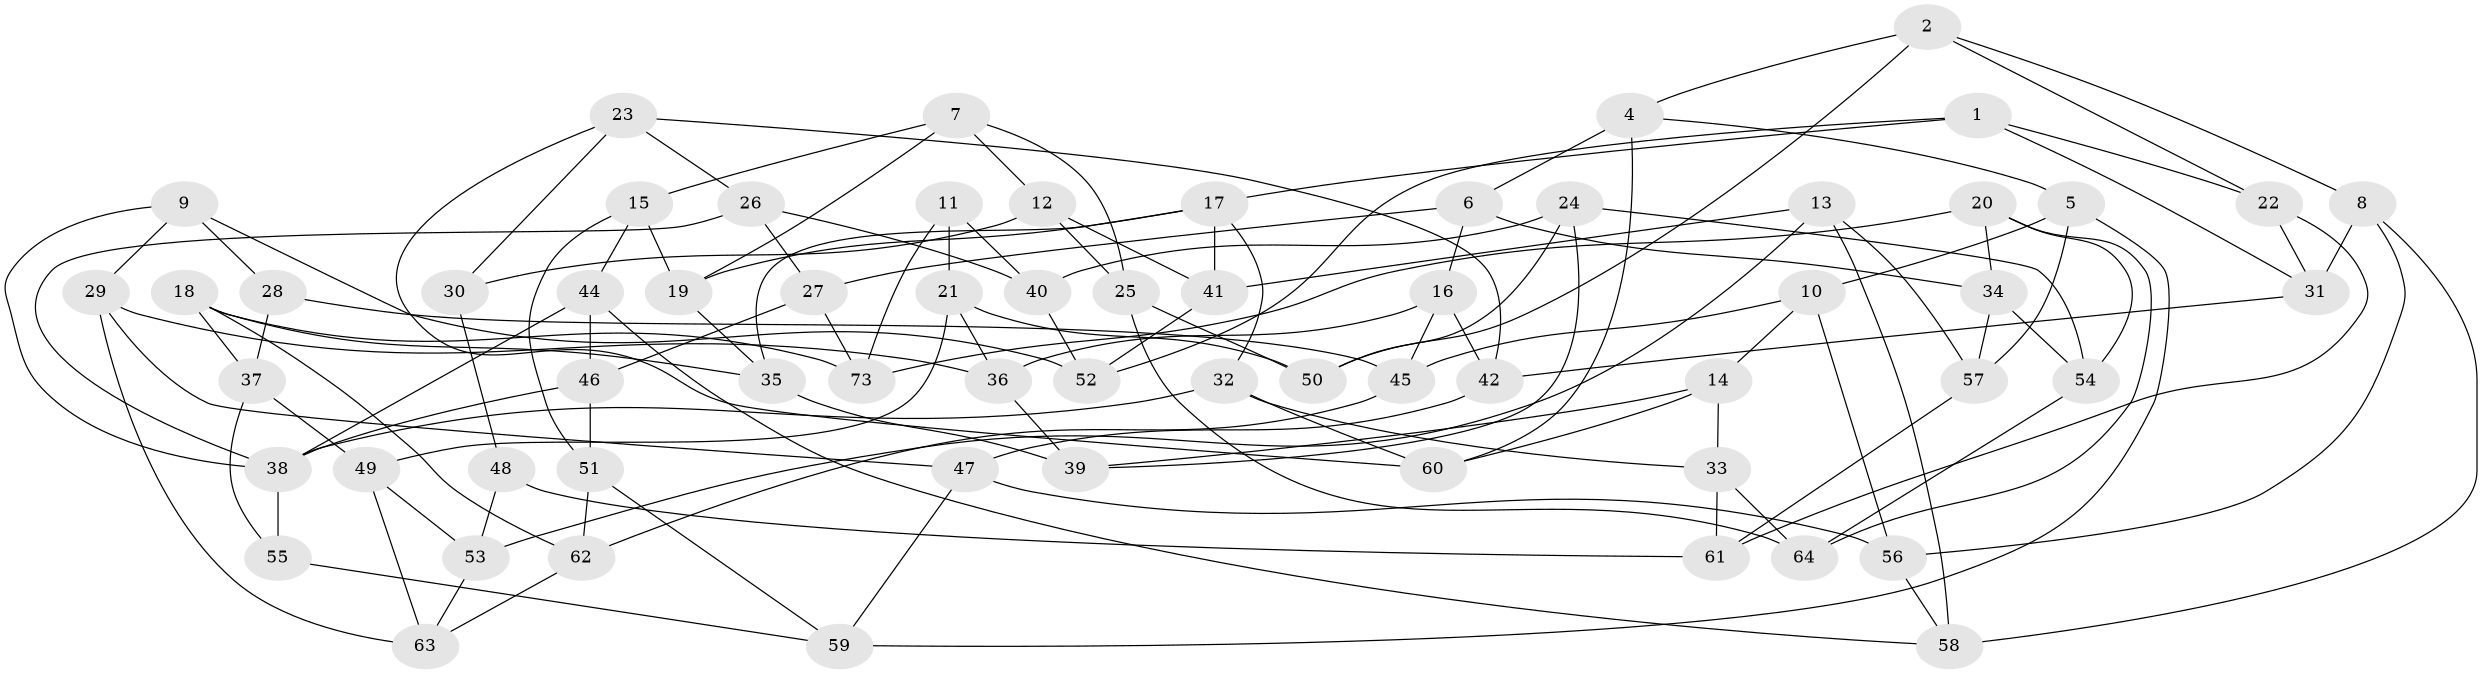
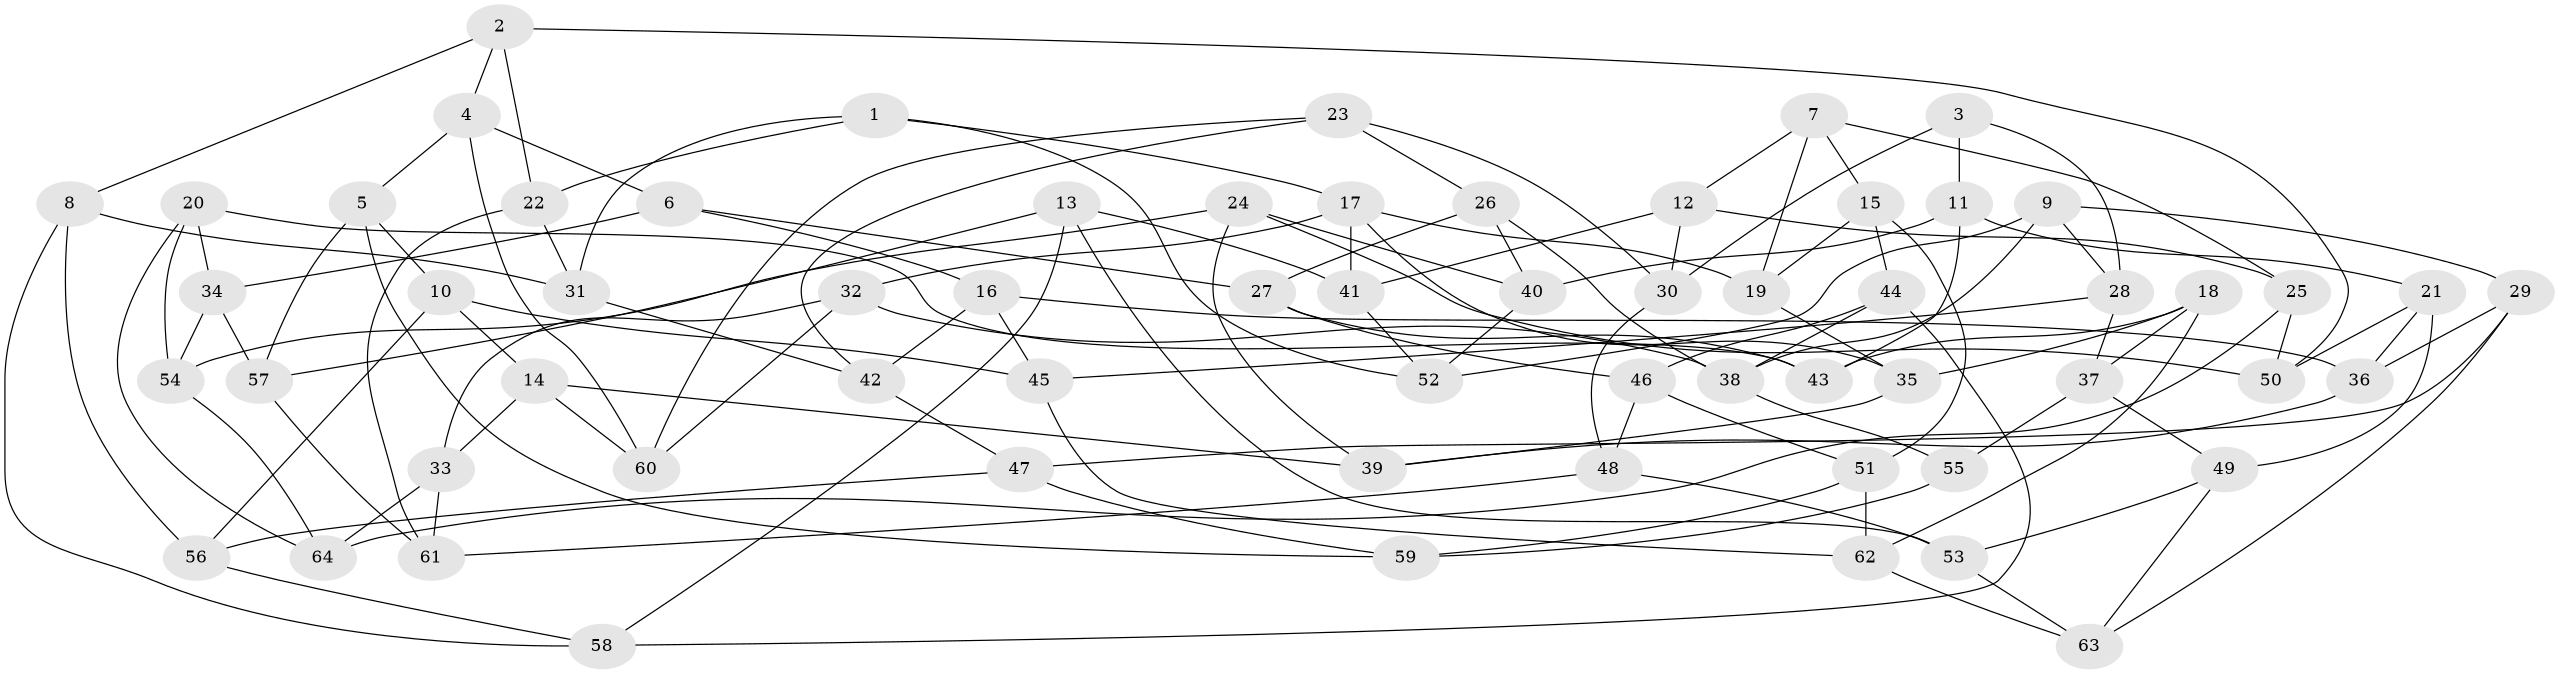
node "3": added
node "73": label "73" -> "43"
edge "46" -- "38": now "46" -- "48"
